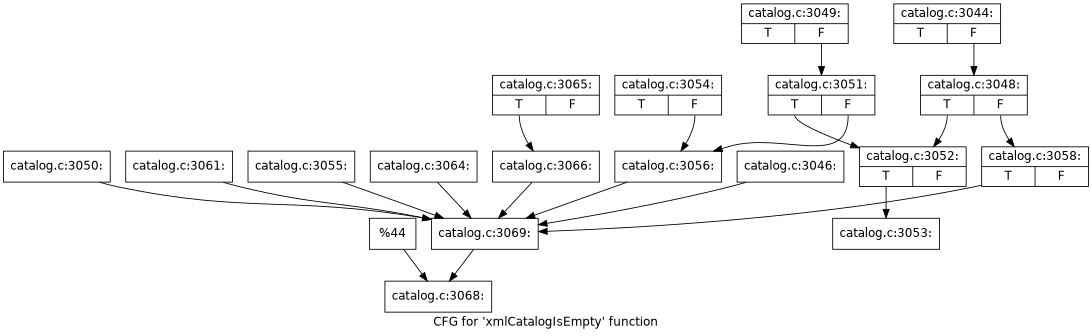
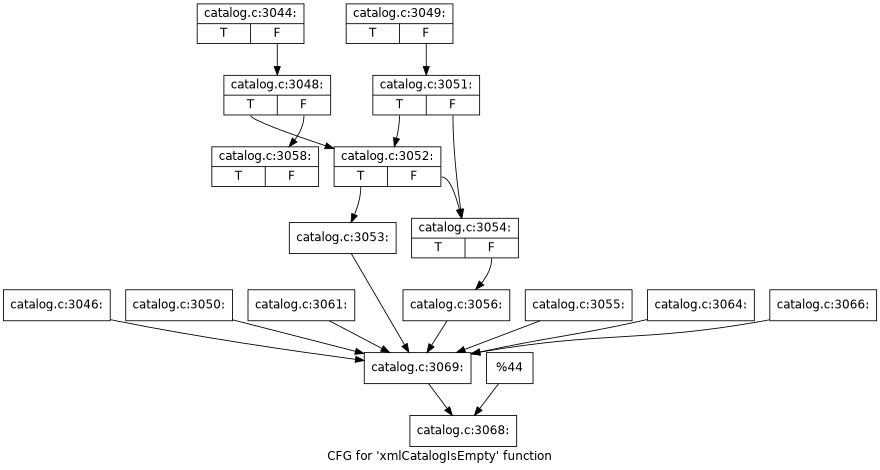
node "catalog.c:3065:": removed
edge "catalog.c:3051:" -> "catalog.c:3056:": now "catalog.c:3051:" -> "catalog.c:3054:"
edge "catalog.c:3052:" -> "catalog.c:3054:": added
edge "catalog.c:3058:" -> "catalog.c:3069:": now "catalog.c:3053:" -> "catalog.c:3069:"
